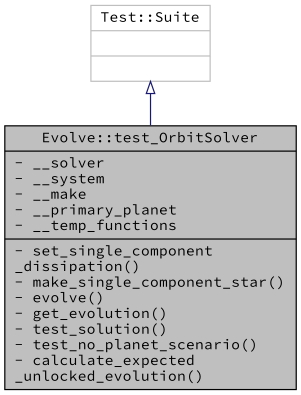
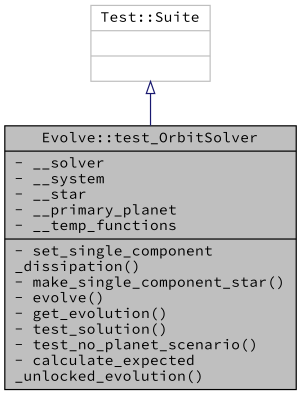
node "Evolve::test_OrbitSolver": text "- __make" -> "- __star"
